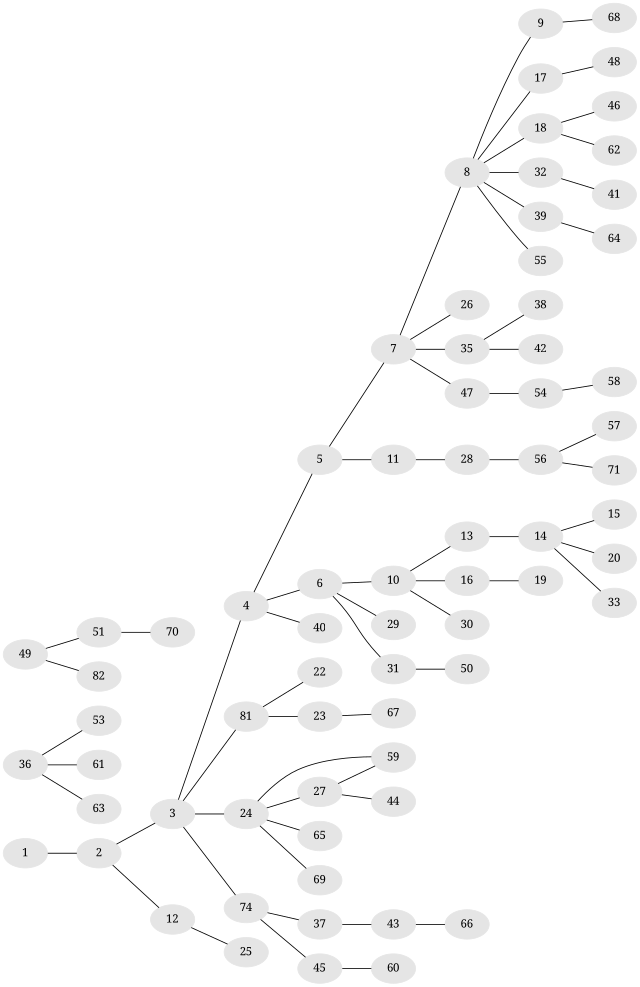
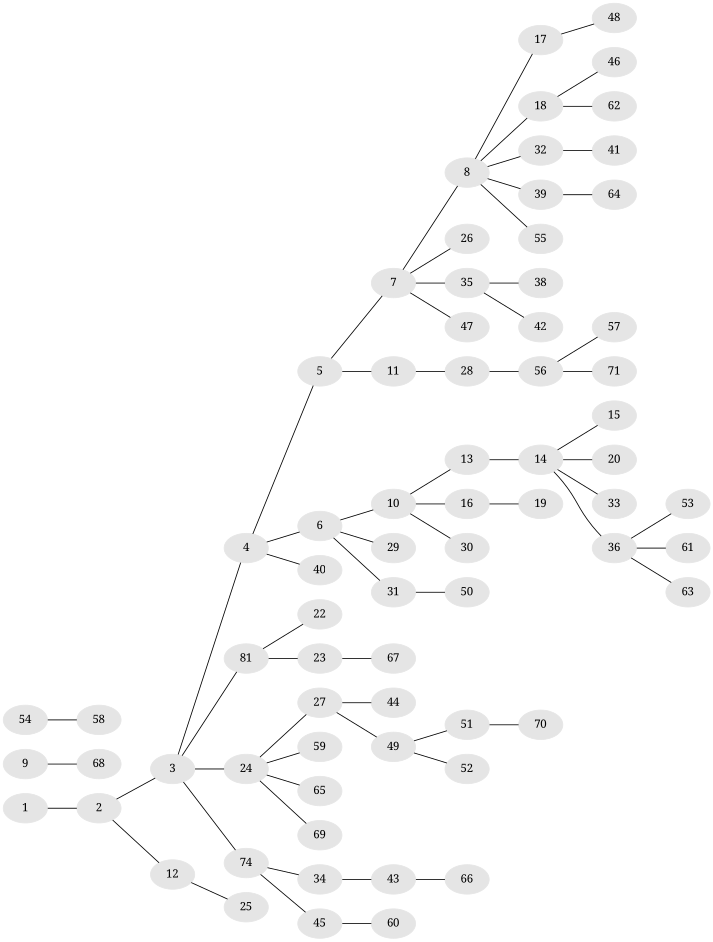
edge "9" -- "8": removed
edge "47" -- "54": removed
edge "14" -- "36": added
node "82": label "82" -> "52"
edge "59" -- "27": now "49" -- "27"
node "37": label "37" -> "34"
